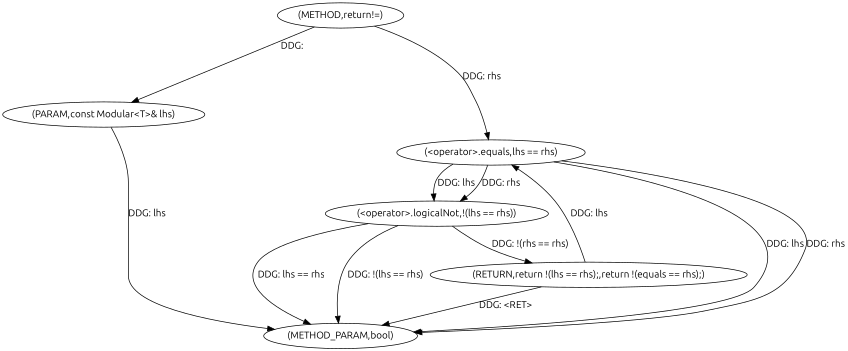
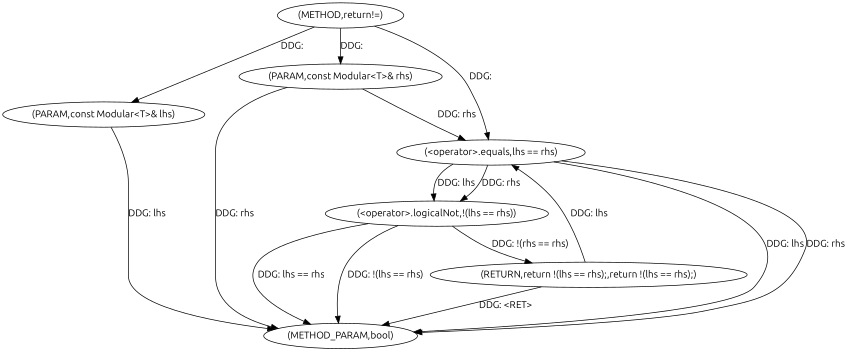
node "(PARAM,const Modular<T>& rhs)": added
edge "(METHOD,return!=)" -> "(<operator>.equals,lhs == rhs)": label "DDG: rhs" -> "DDG: "
node "(RETURN,return !(lhs == rhs);,return !(equals == rhs);)": label "(RETURN,return !(lhs == rhs);,return !(equals == rhs);)" -> "(RETURN,return !(lhs == rhs);,return !(lhs == rhs);)"
